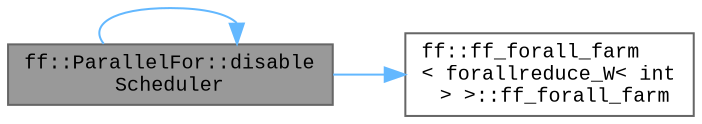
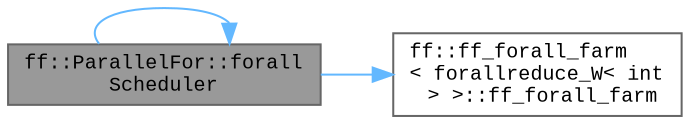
node "ff::ParallelFor::disable Scheduler": label "ff::ParallelFor::disable Scheduler" -> "ff::ParallelFor::forall Scheduler"
